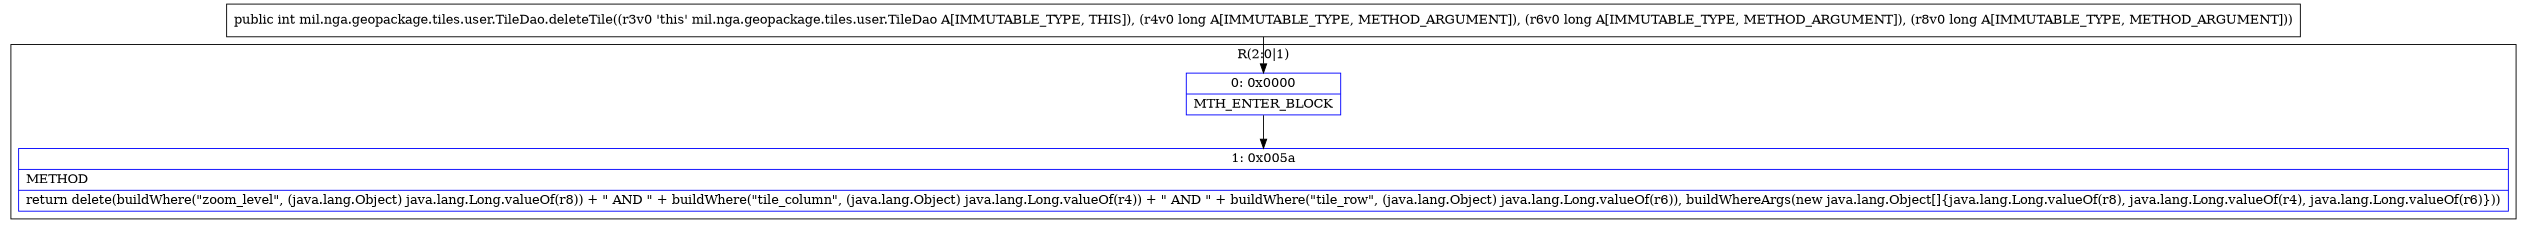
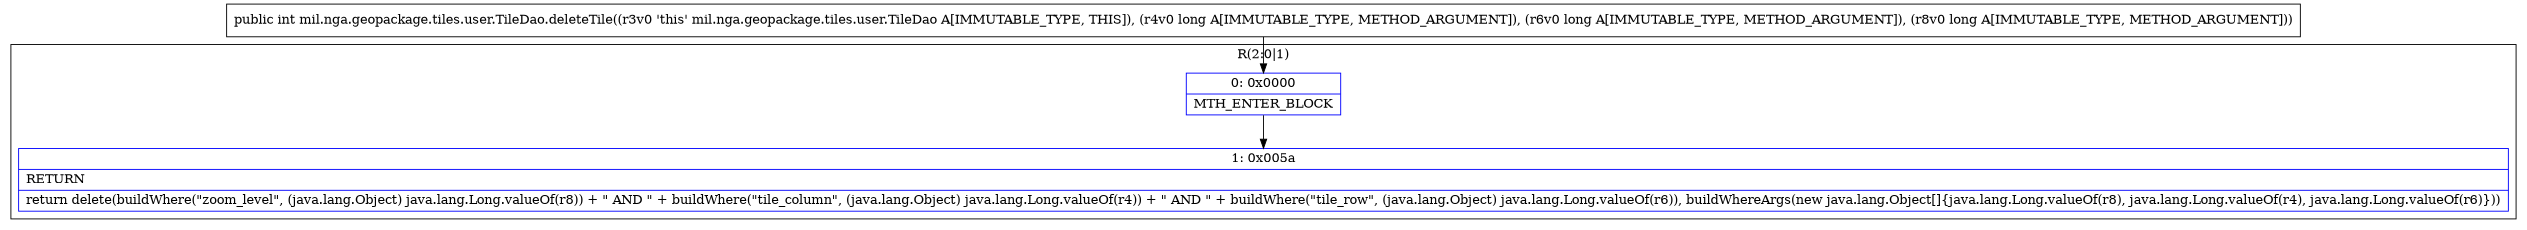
node "1: 0x005a": text "METHOD" -> "RETURN"
